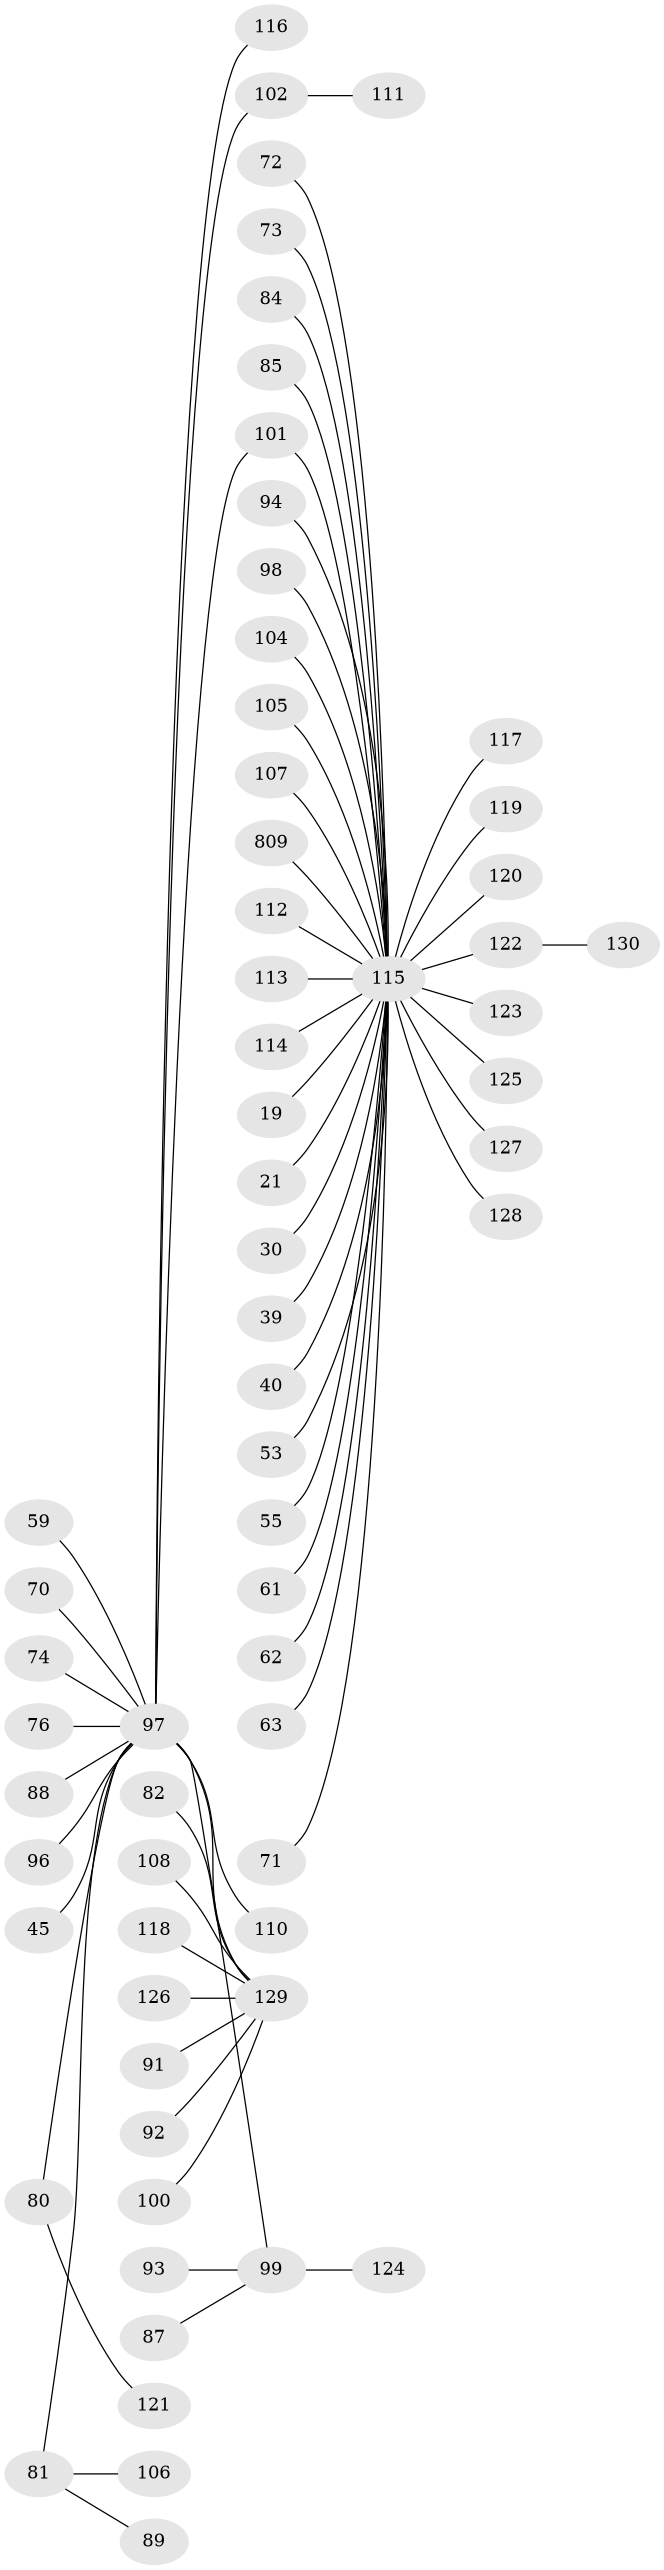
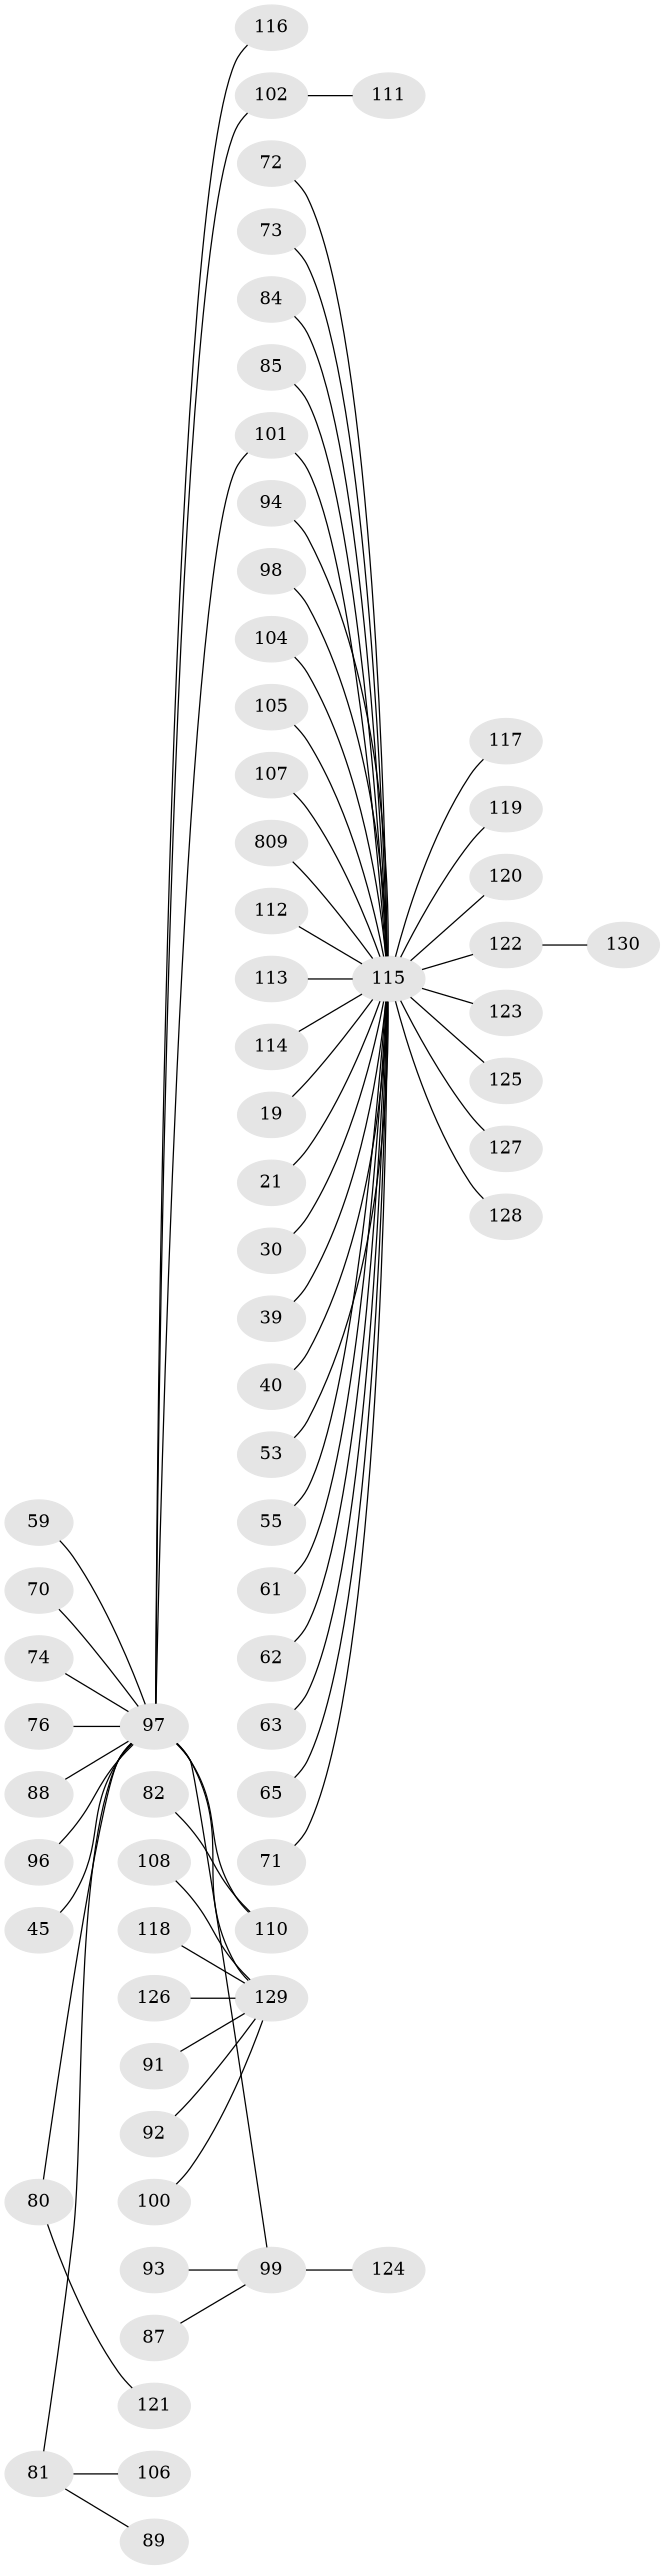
node "65": added
edge "82" -- "129": now "82" -- "110"
